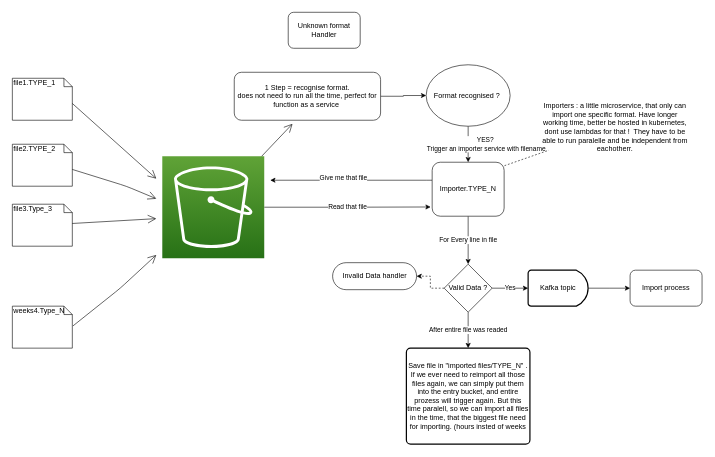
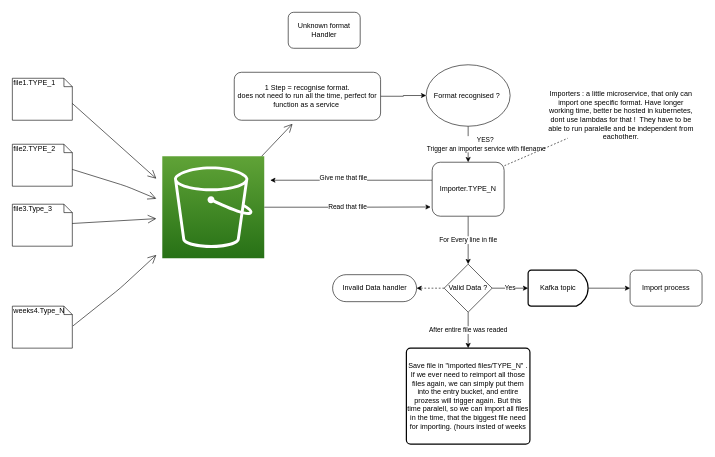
node "Importers : a little microservice, that only can import one specific format. Have longer working time, better be hosted in kubernetes, dont use lambdas for that ! They have to be able to run paralelle and be independent from eachotherr.": moved (615, 127) -> (621, 115)
node "Invalid Data handler": moved (375, 276) -> (375, 288)
